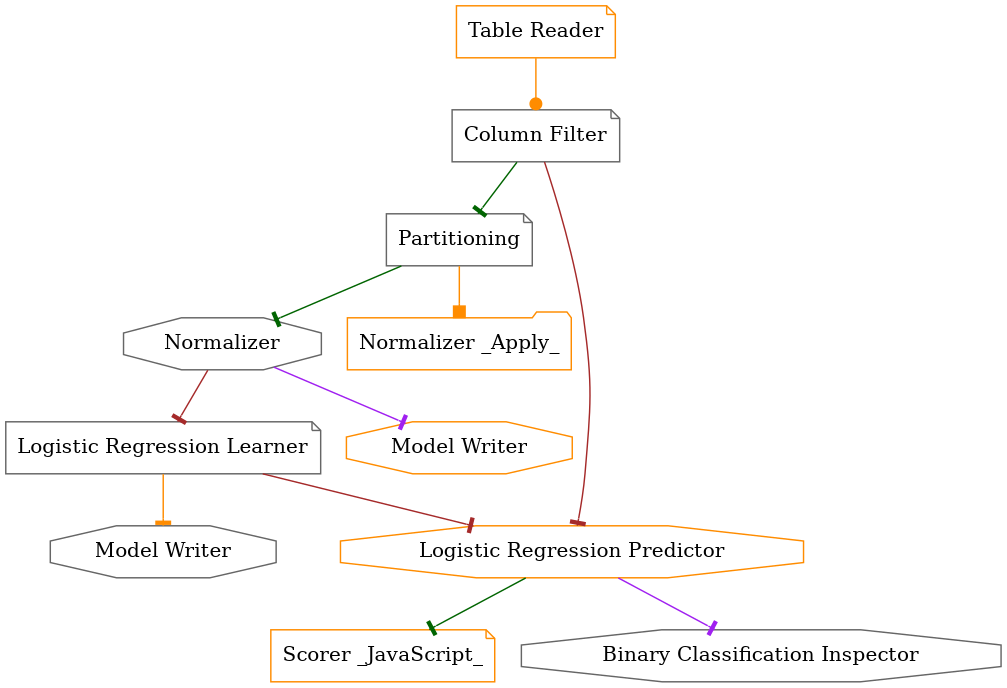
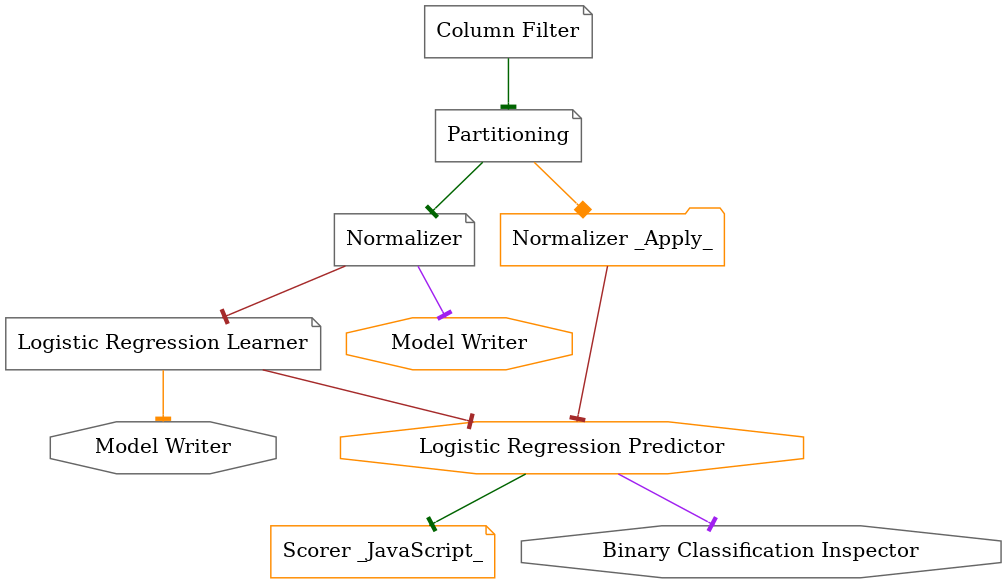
node "Table Reader": removed
edge "Column Filter" -> "Logistic Regression Predictor": now "Normalizer _Apply_" -> "Logistic Regression Predictor"
node "Normalizer": shape octagon -> note
